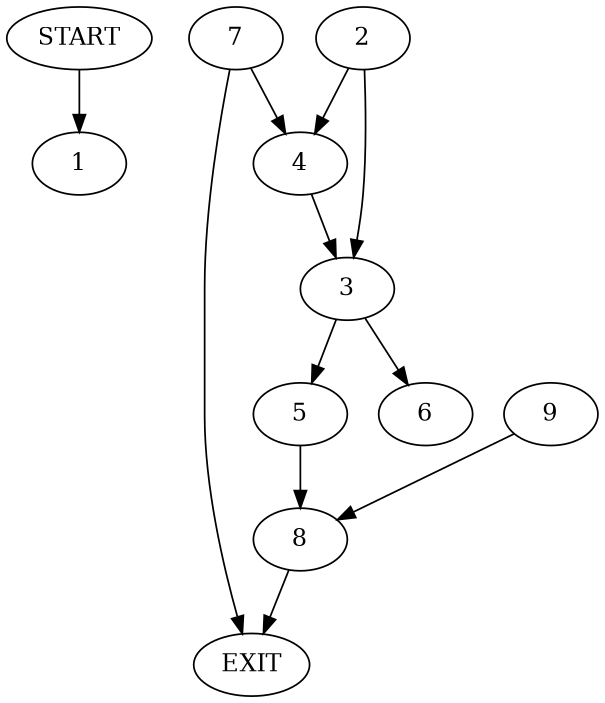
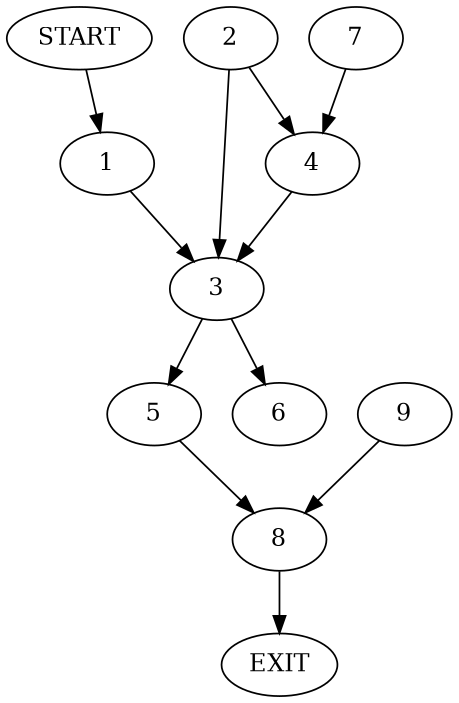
edge "1" -> "3": added
edge "7" -> "EXIT": removed
